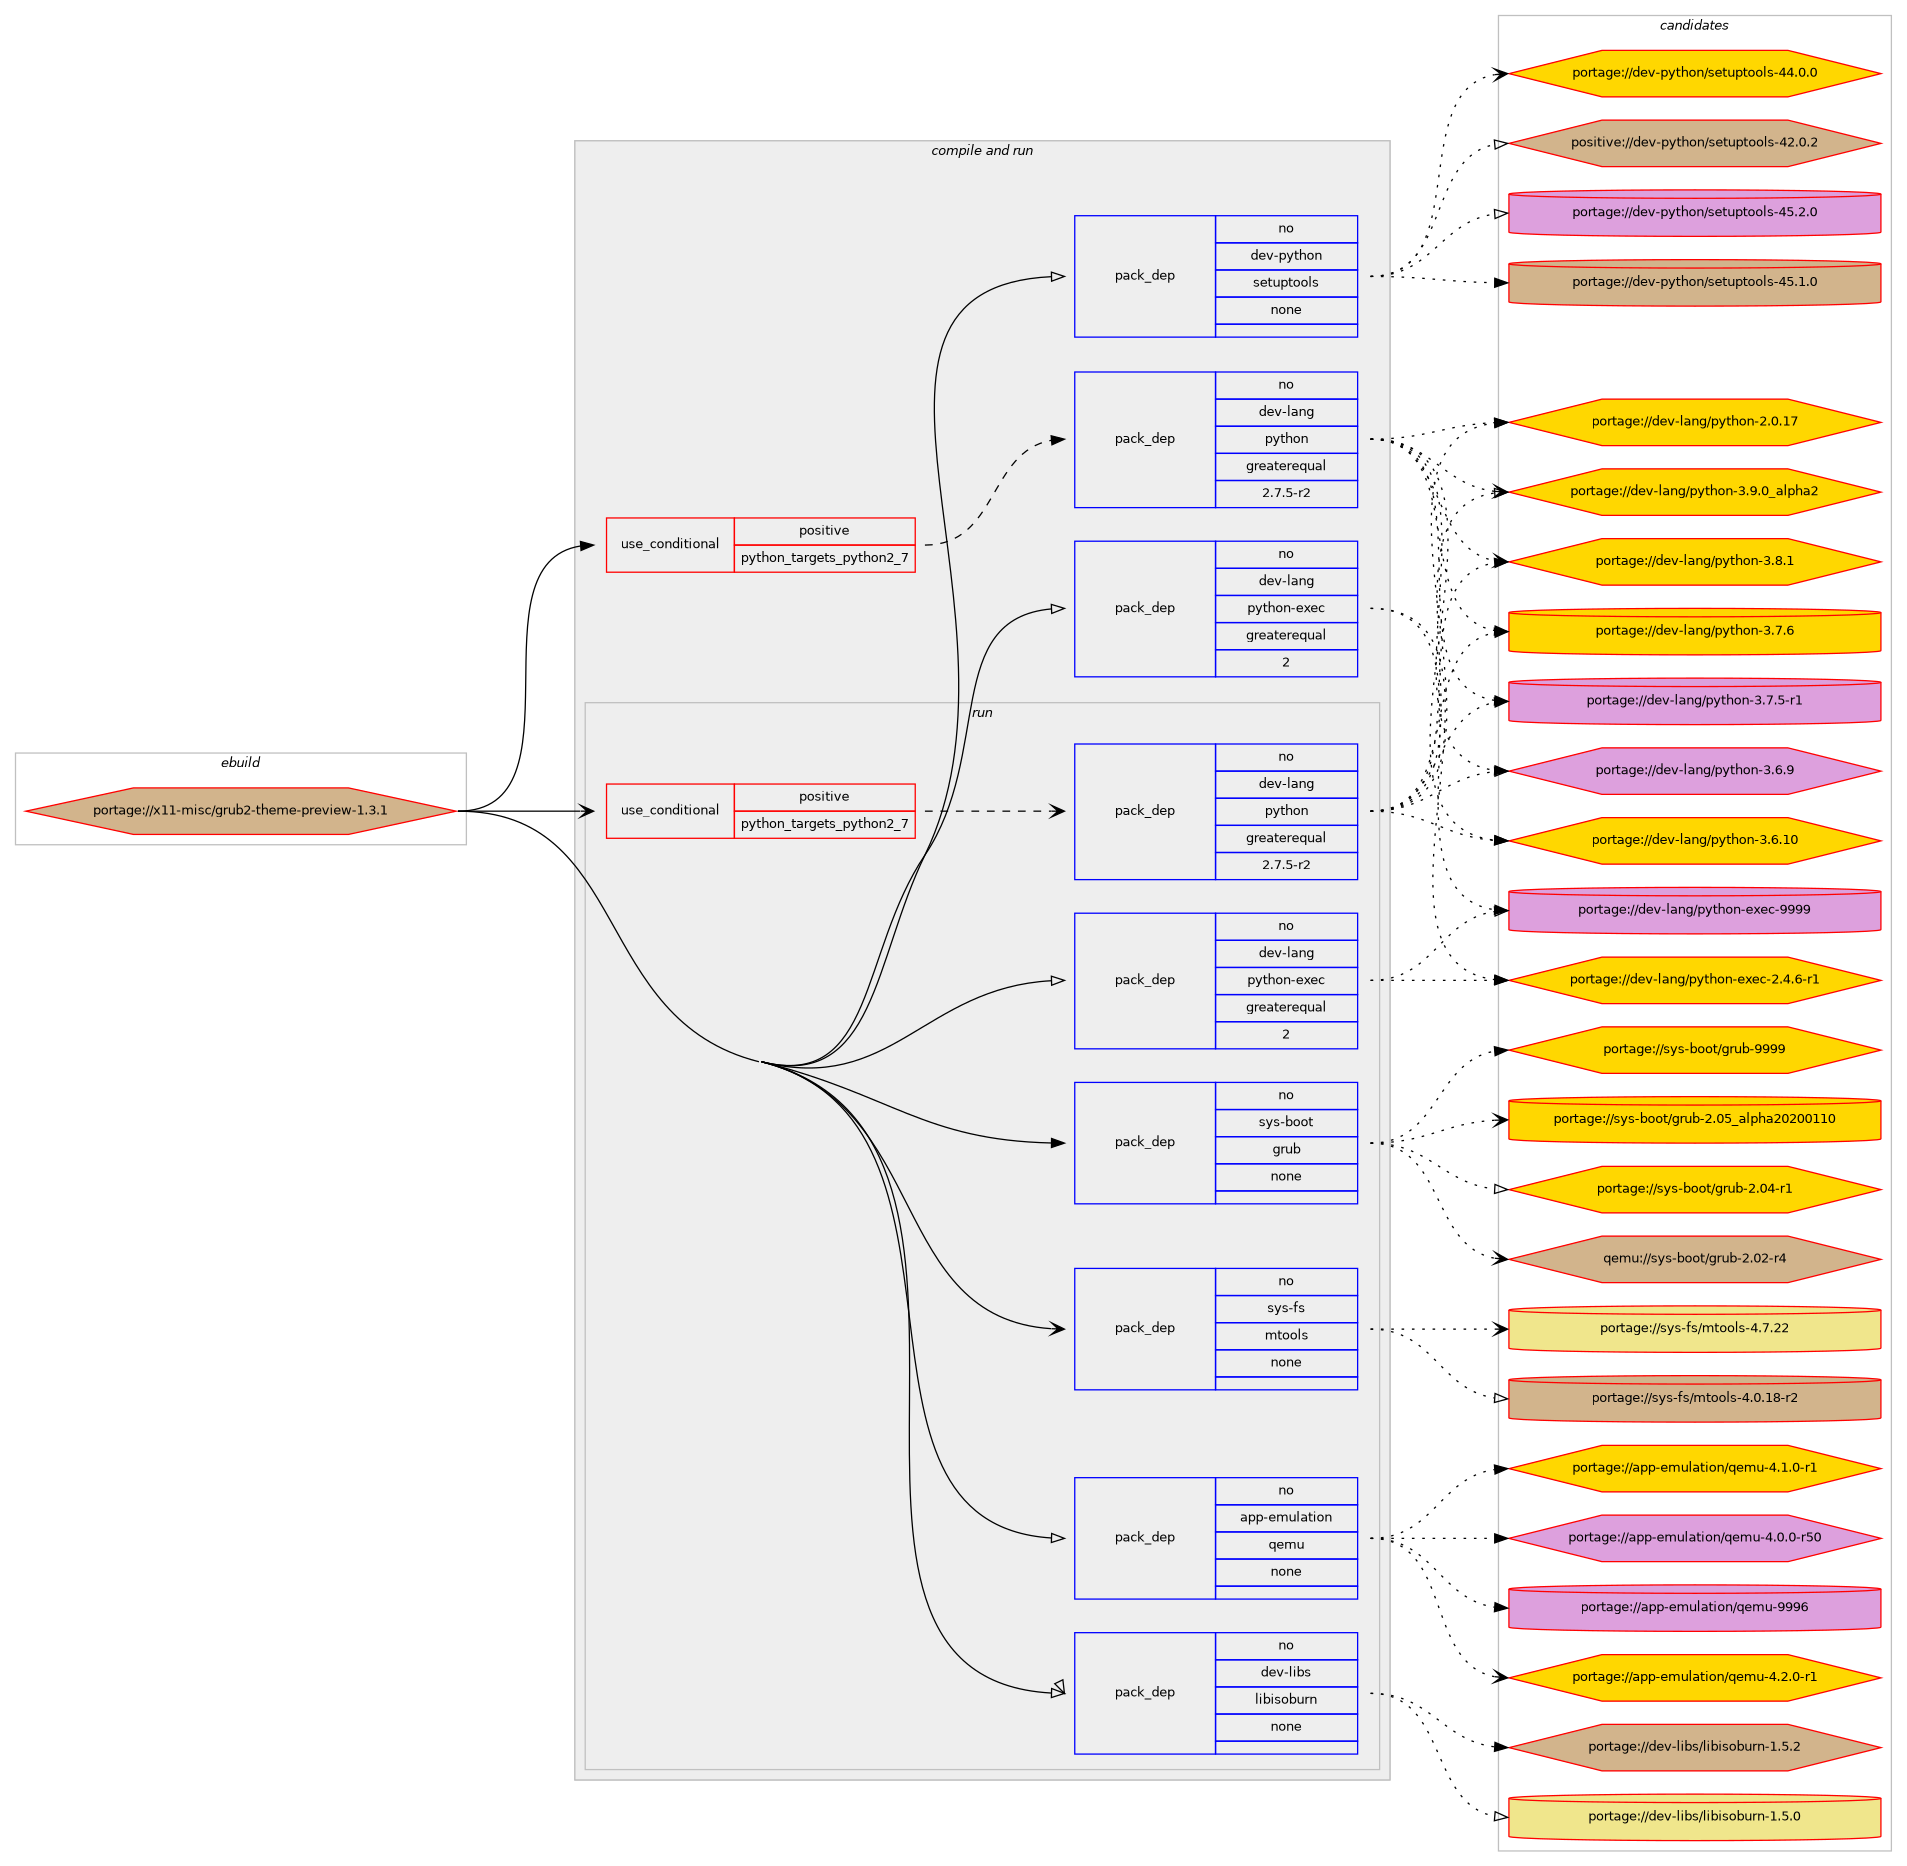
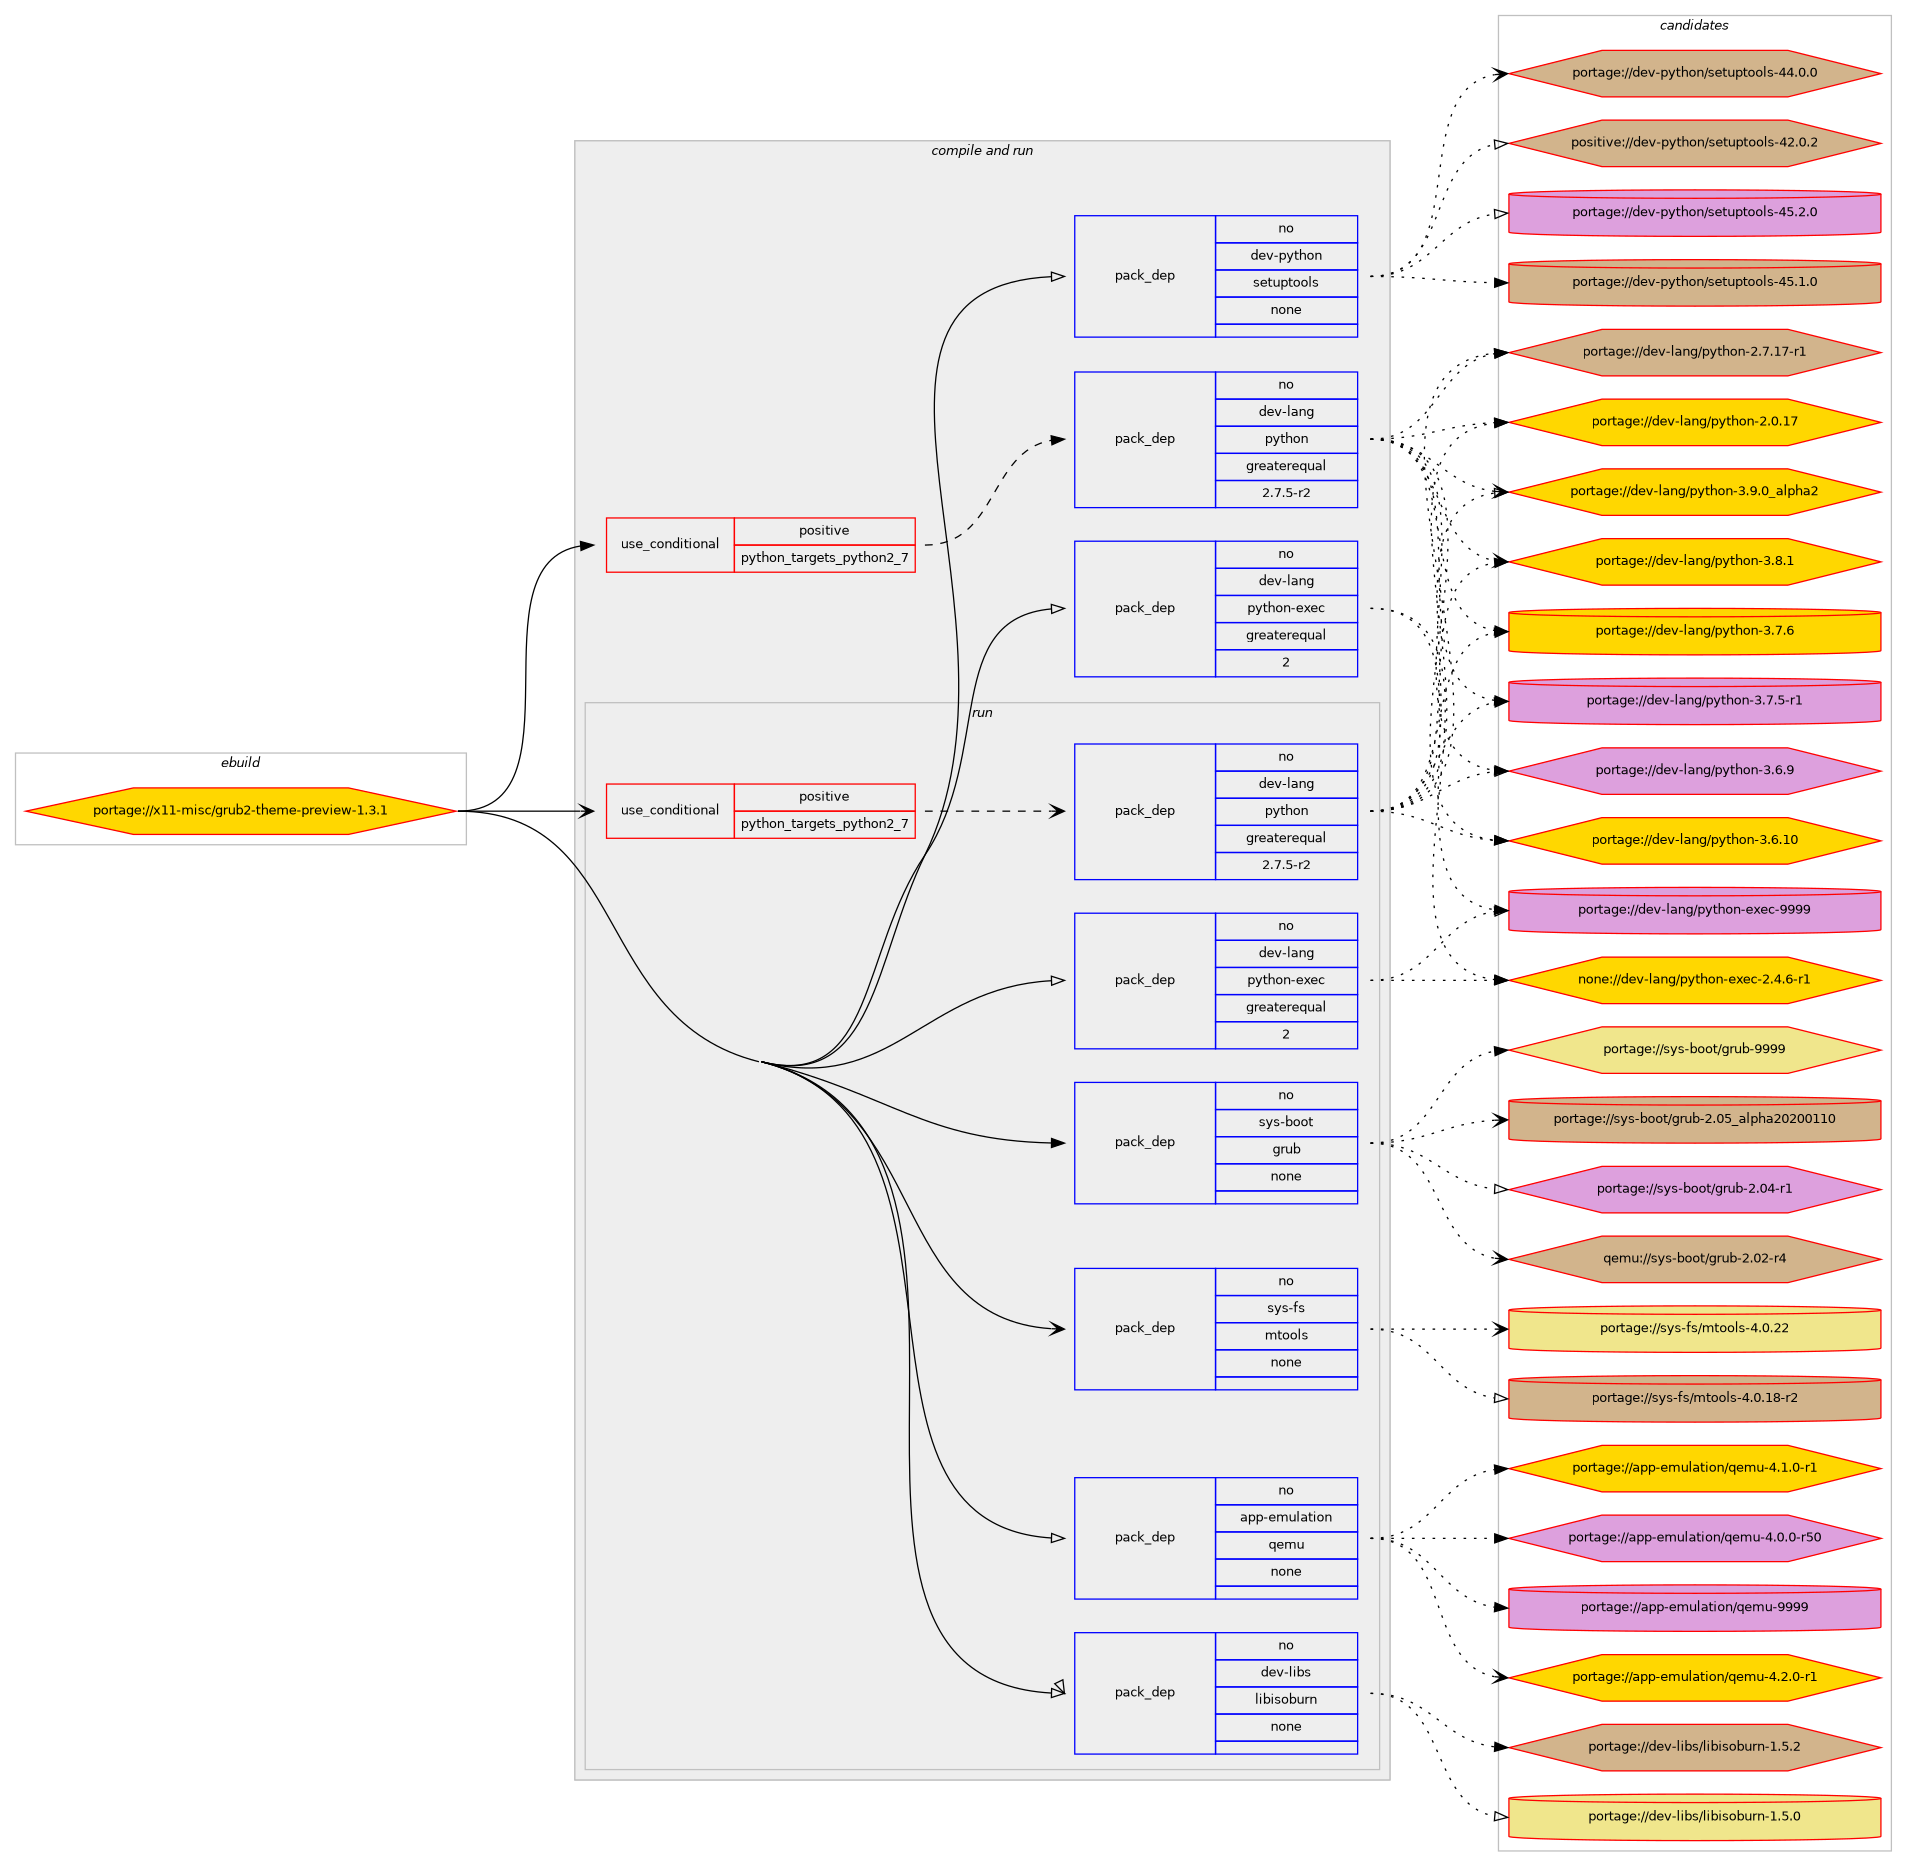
node "portage://dev-python/setuptools-44.0.0": fillcolor gold -> tan
node "portage://dev-lang/python-2.7.17-r1": added
node "portage://x11-misc/grub2-theme-preview-1.3.1": fillcolor tan -> gold
node "portage://dev-lang/python-exec-2.4.6-r1": label "portage://dev-lang/python-exec-2.4.6-r1" -> "none://dev-lang/python-exec-2.4.6-r1"
node "portage://sys-boot/grub-9999": fillcolor gold -> khaki
node "portage://sys-boot/grub-2.05_alpha20200110": fillcolor gold -> tan
node "portage://sys-boot/grub-2.04-r1": fillcolor gold -> plum
node "portage://sys-fs/mtools-4.7.22": label "portage://sys-fs/mtools-4.7.22" -> "portage://sys-fs/mtools-4.0.22"
node "portage://app-emulation/qemu-9996": label "portage://app-emulation/qemu-9996" -> "portage://app-emulation/qemu-9999"
